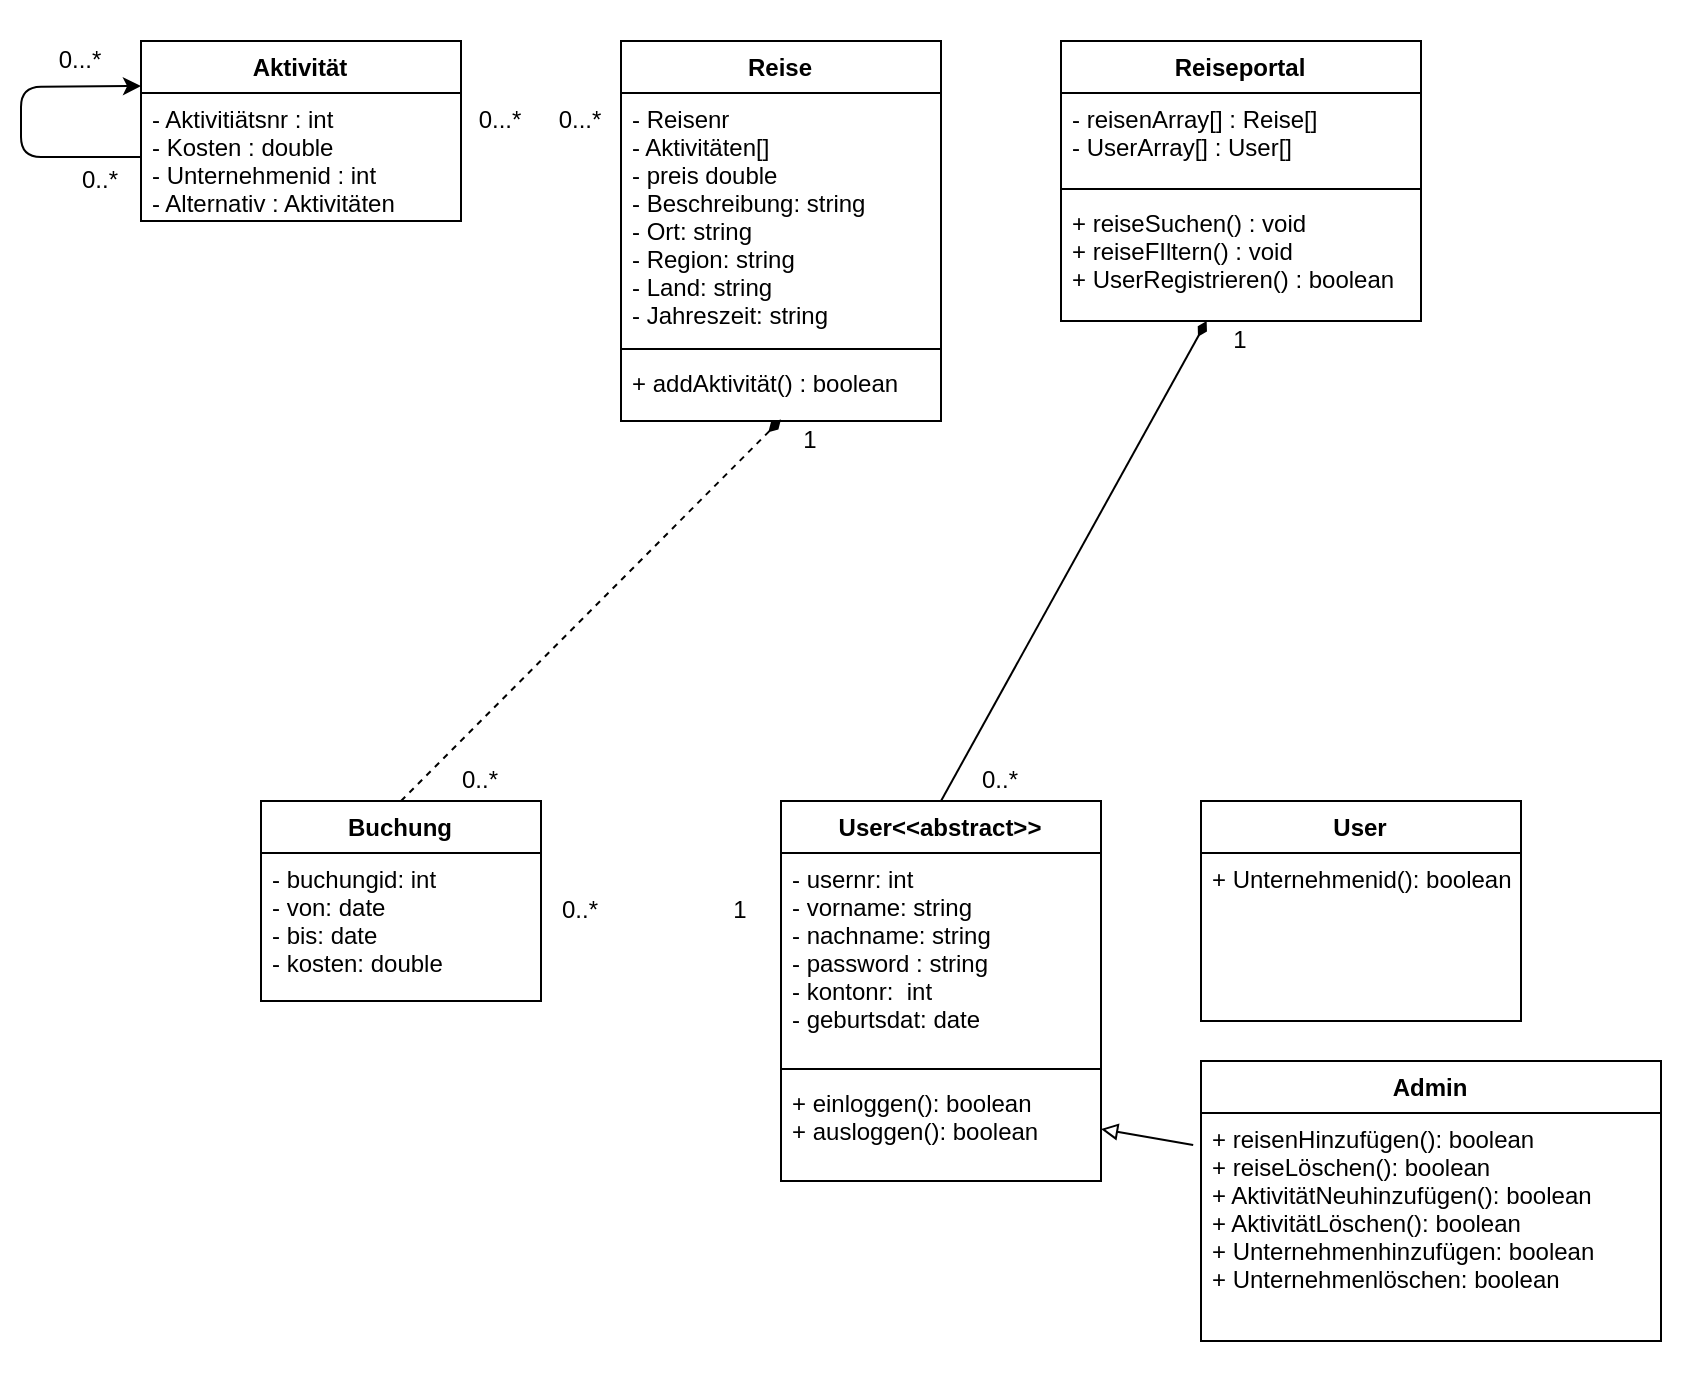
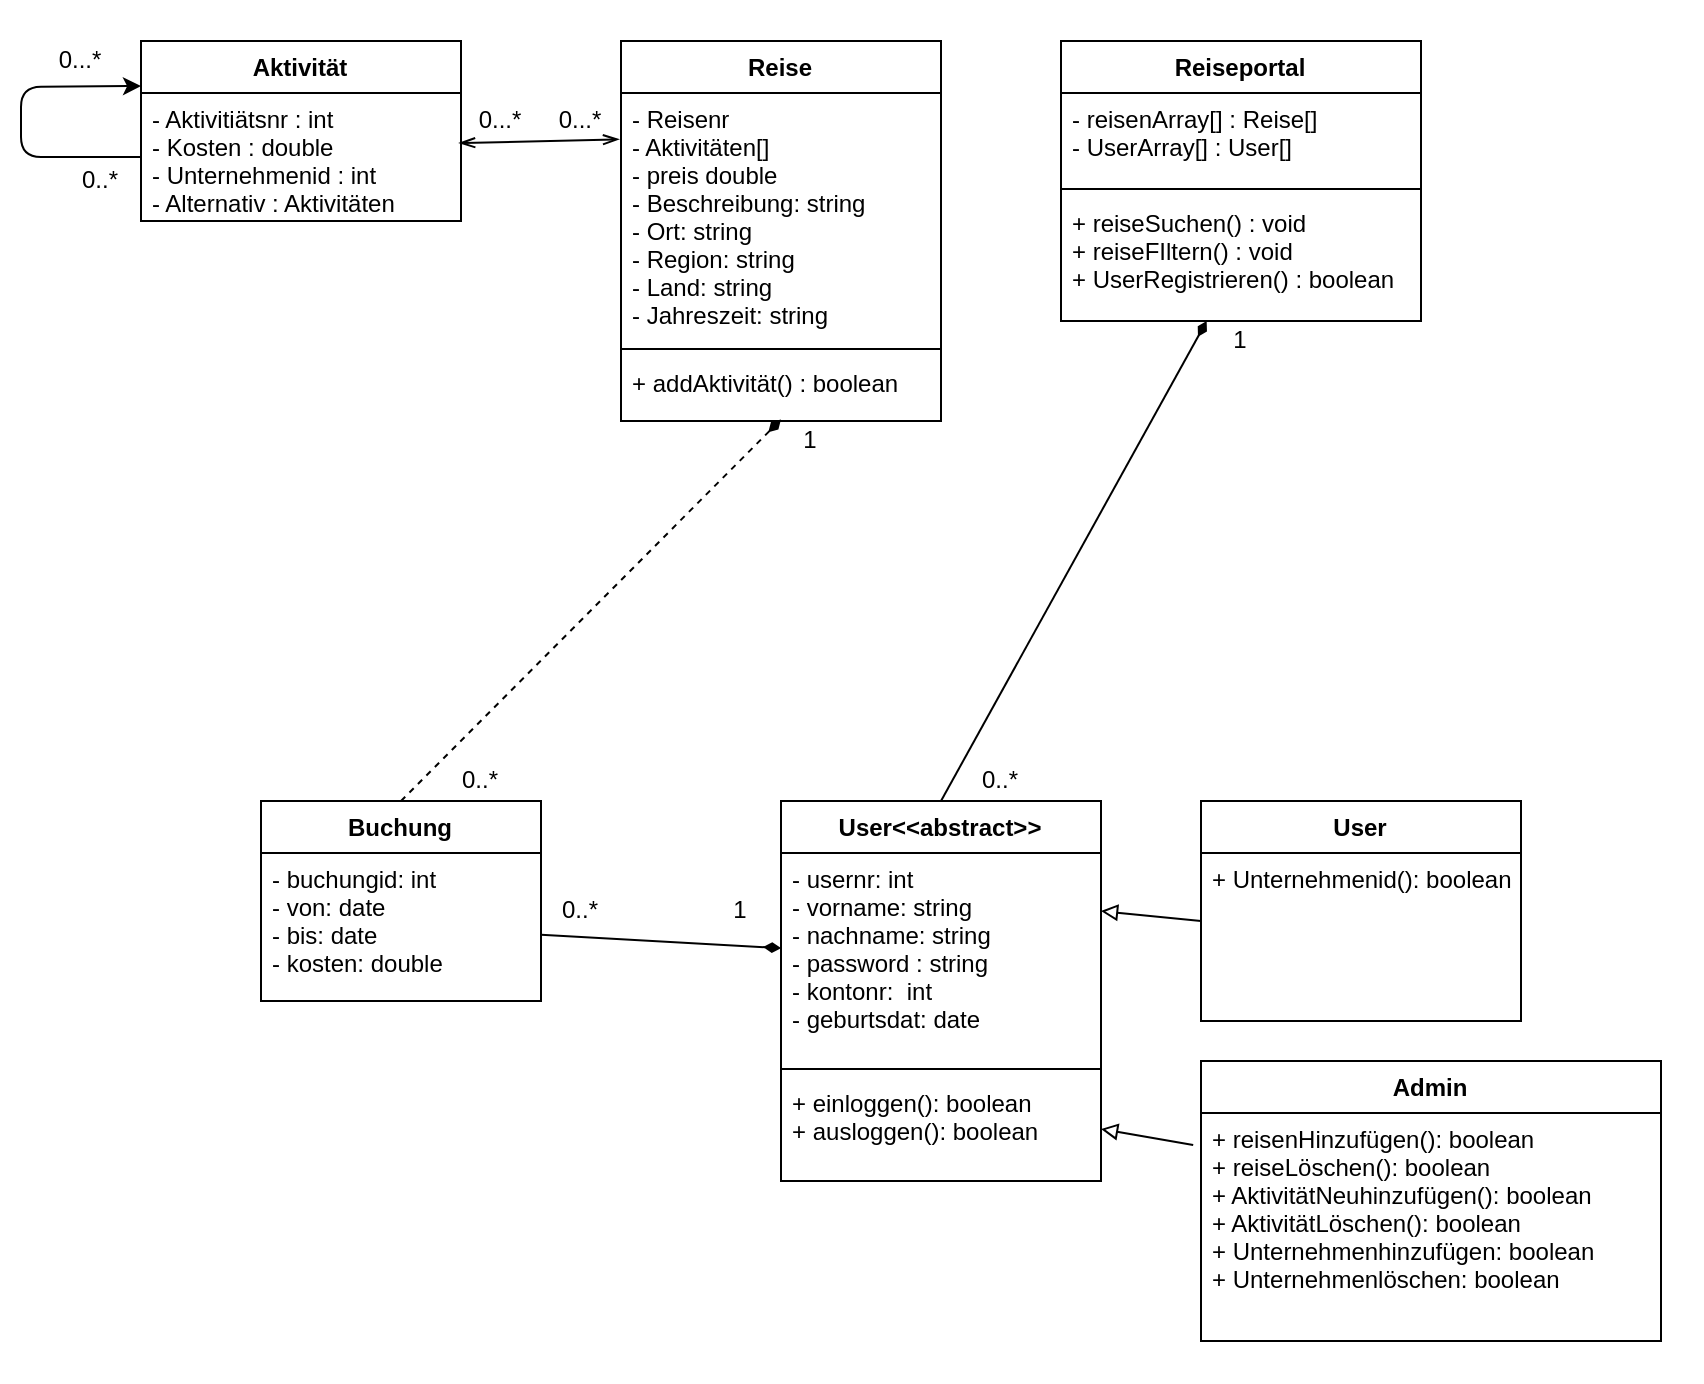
edge "- Aktivitiätsnr : int - Kosten : double - Unternehmenid : int - Alternativ : Aktivitäten" -- "- Reisenr - Aktivitäten[] - preis double - Beschreibung: string - Ort: string - Region: string - Land: string - Jahreszeit: string": added
edge "+ Unternehmenid(): boolean" -> "- usernr: int - vorname: string - nachname: string - password : string - kontonr: int - geburtsdat: date": added
edge "- buchungid: int - von: date - bis: date - kosten: double" -> "- usernr: int - vorname: string - nachname: string - password : string - kontonr: int - geburtsdat: date": added
